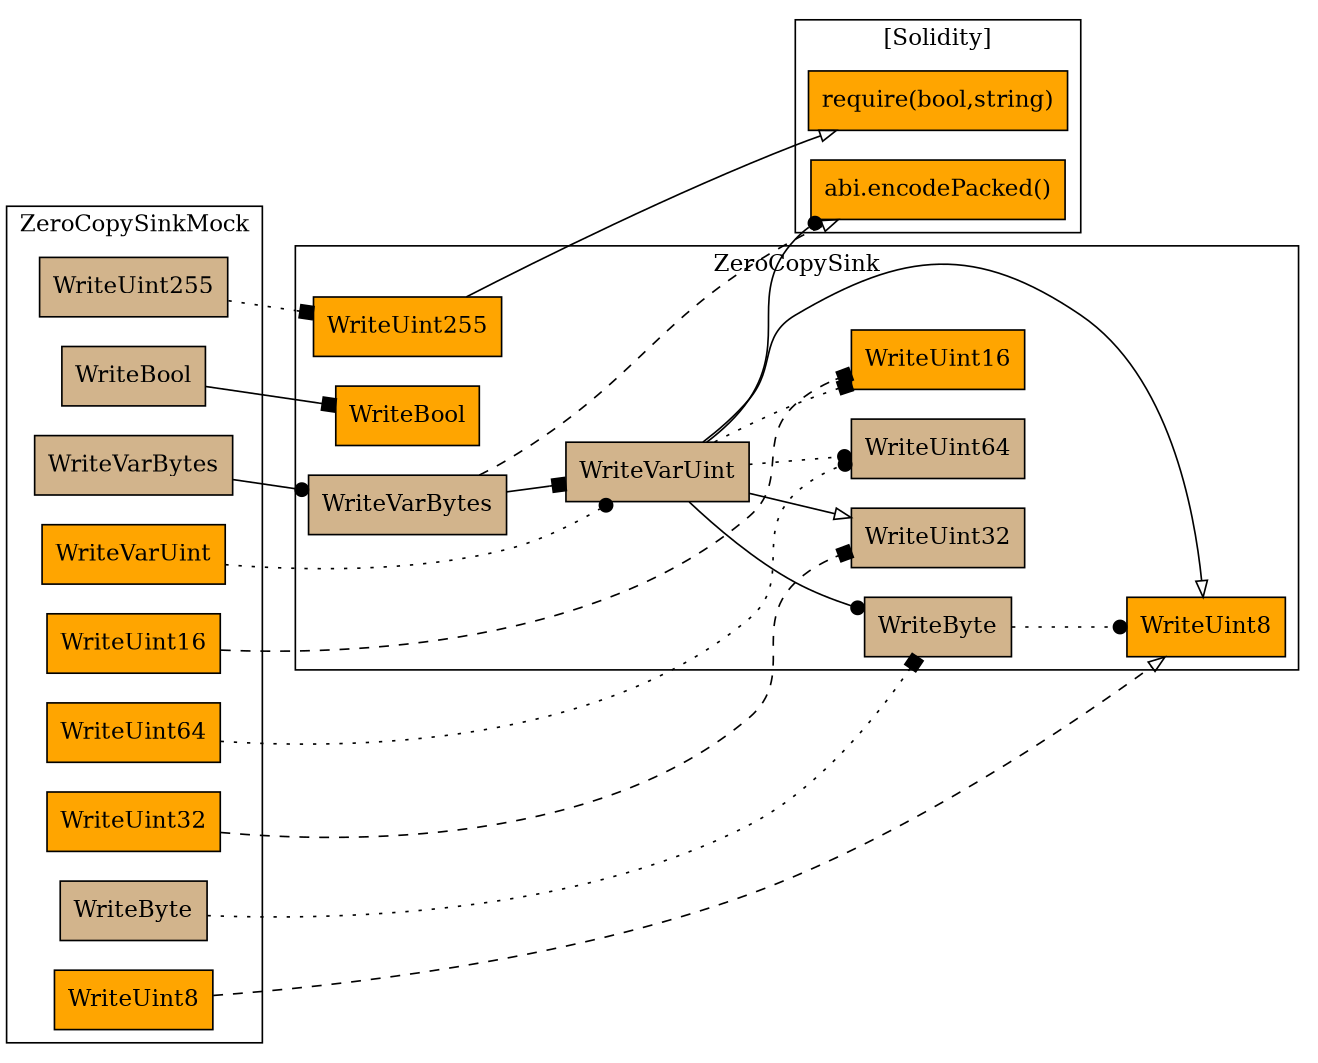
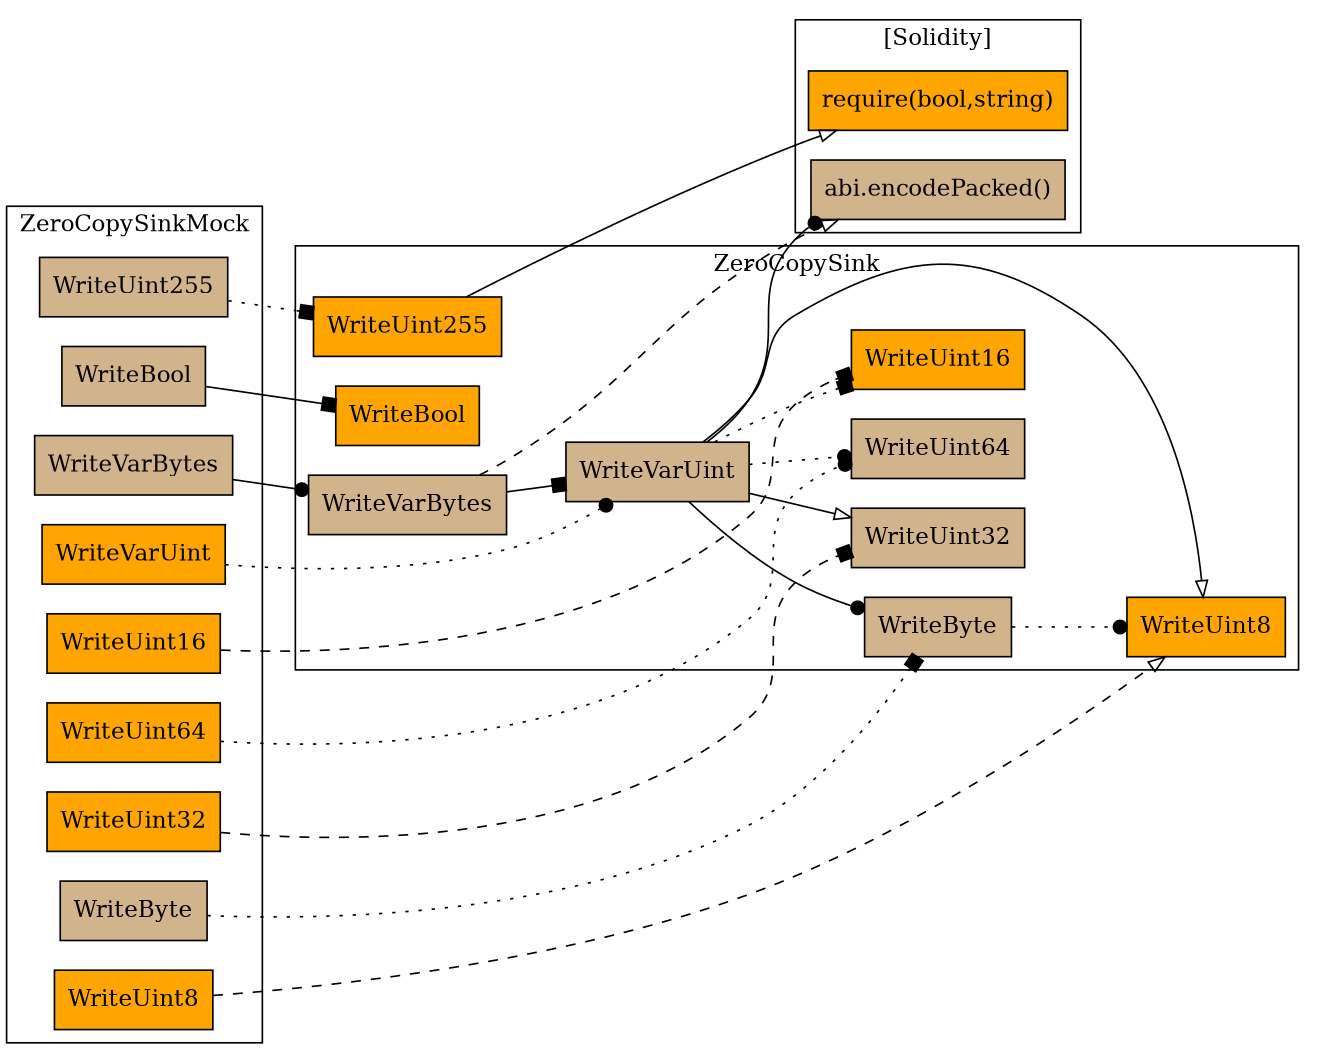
node "abi.encodePacked()": fillcolor orange -> tan
